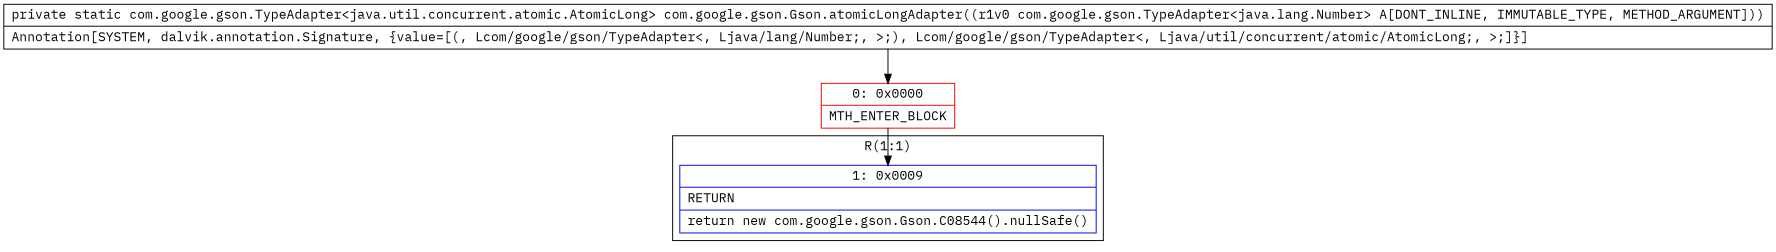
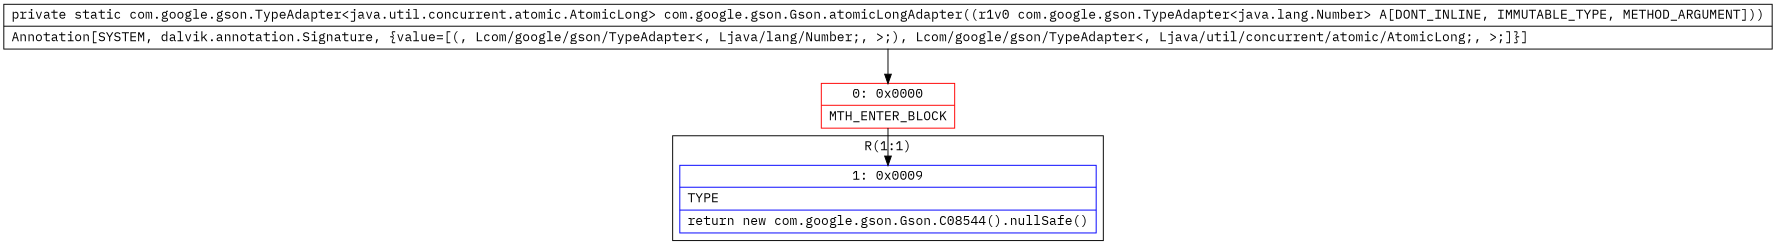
node "1: 0x0009": text "RETURN" -> "TYPE"
